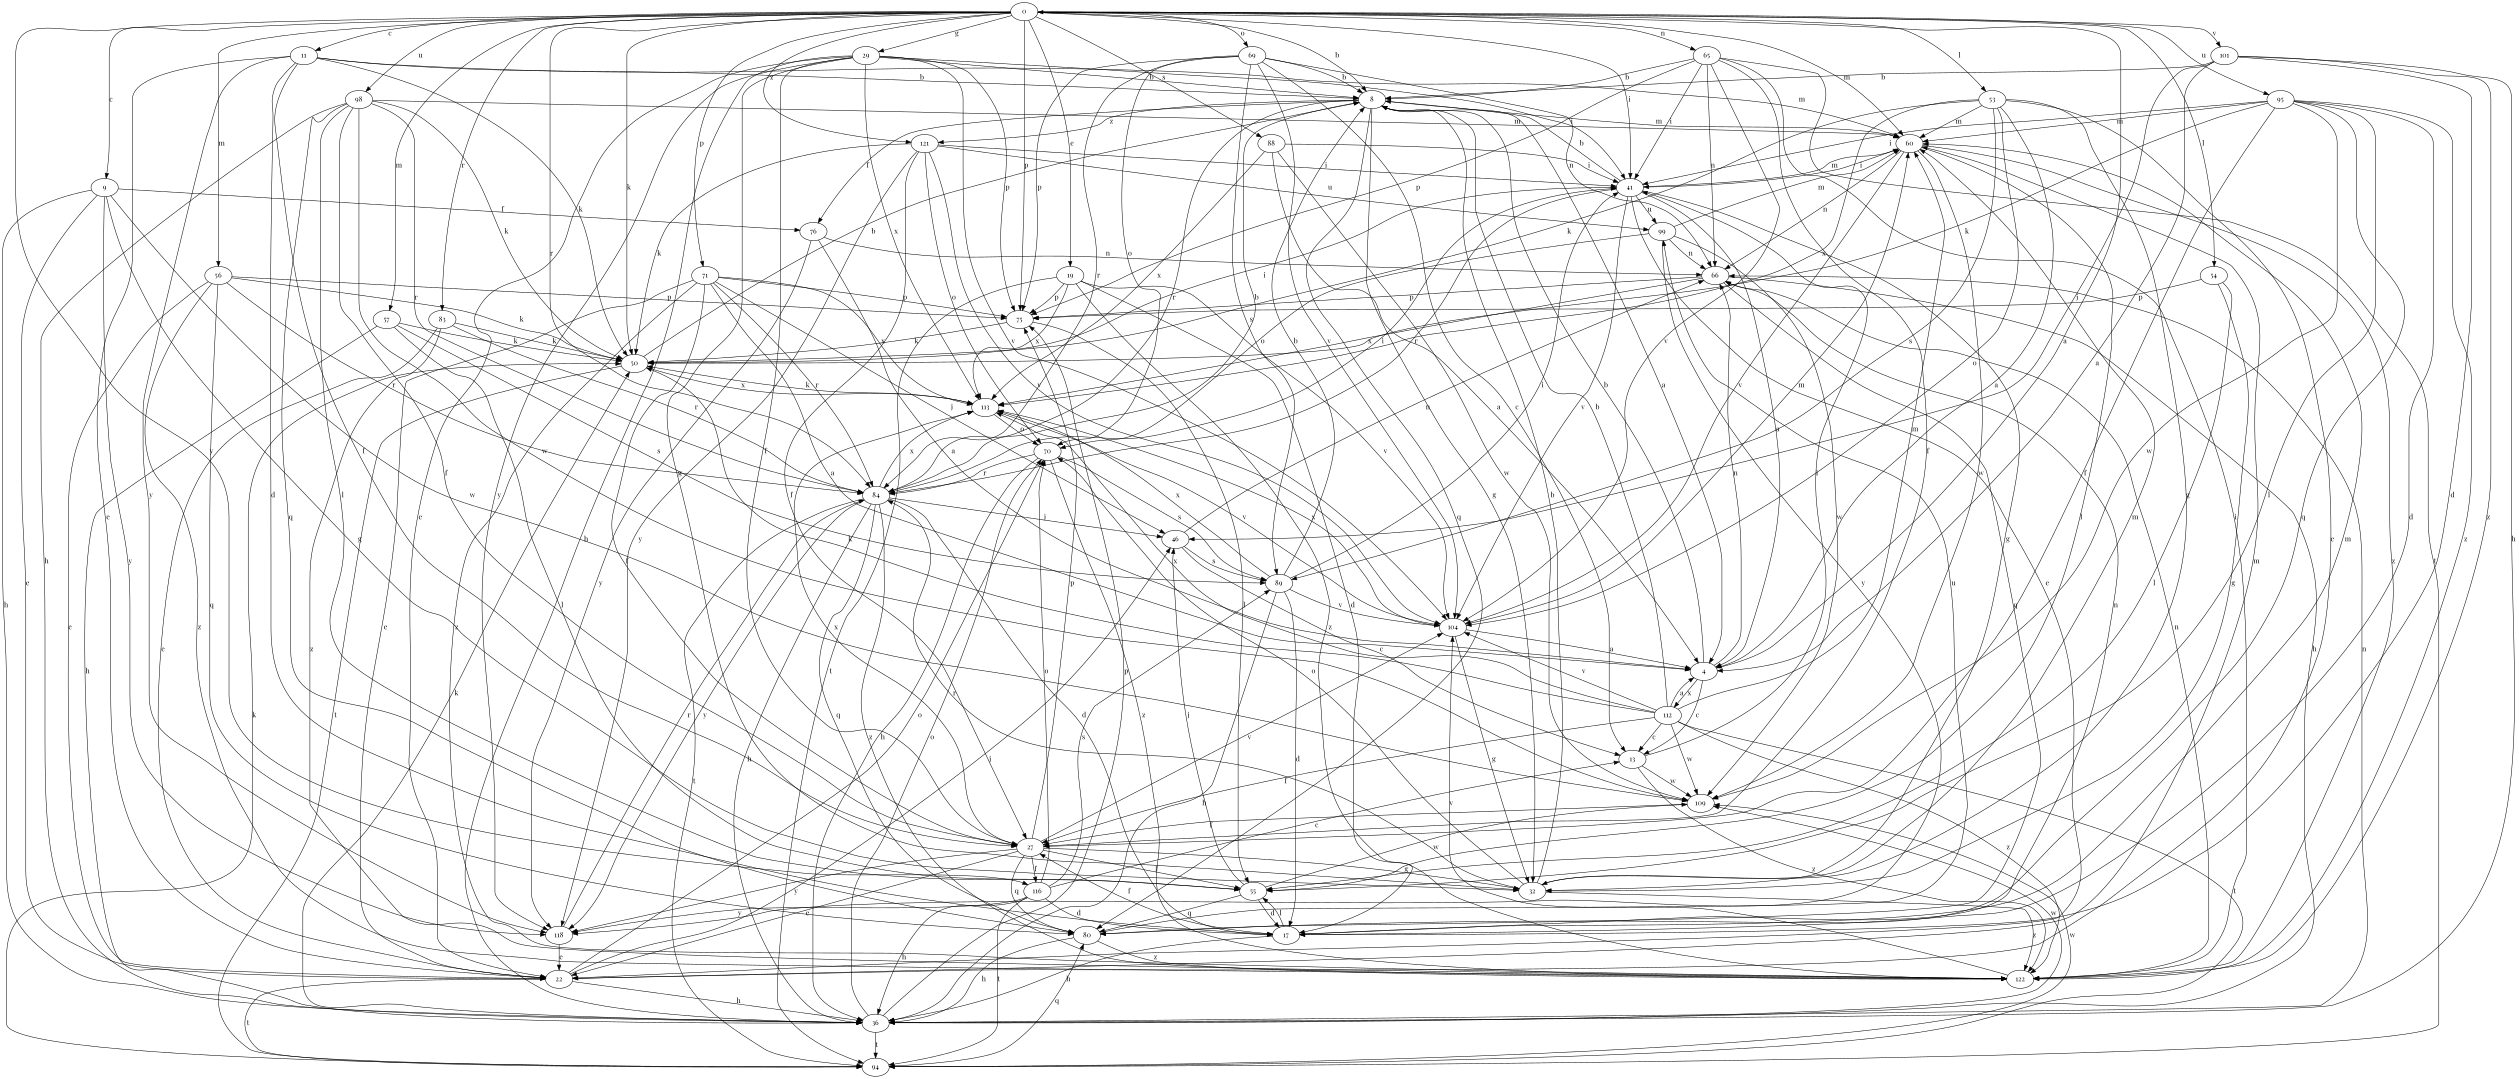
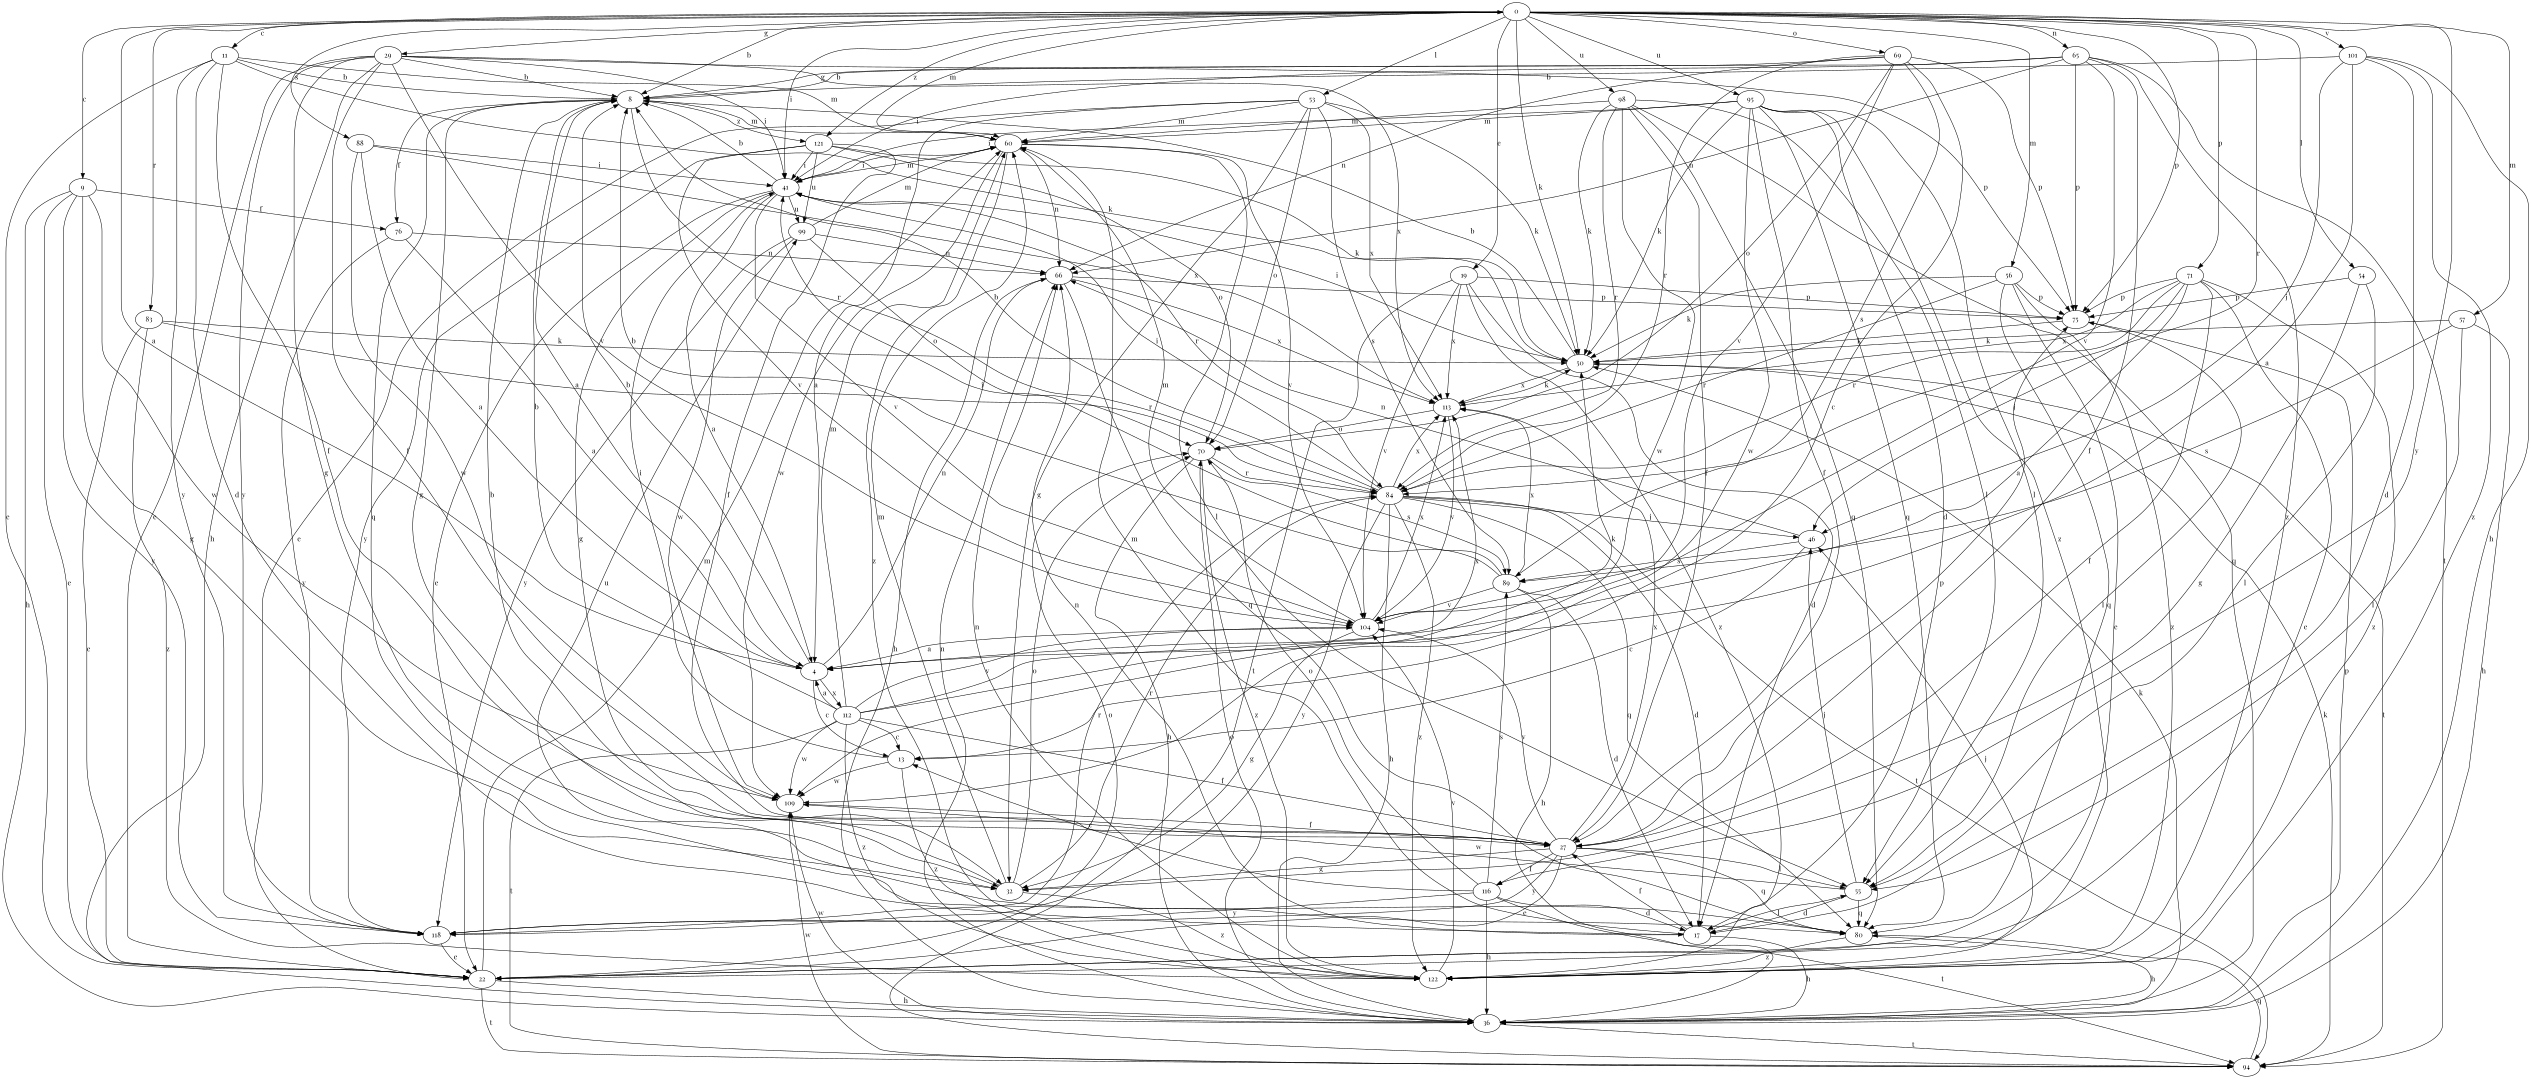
edge "69" -> "8": label "b" -> "g"
edge "53" -> "104": now "53" -> "70"
edge "65" -> "122": label "i" -> "z"
edge "98" -> "36": label "h" -> "q"
